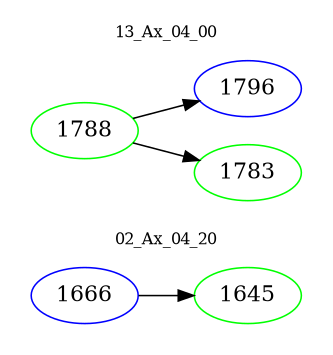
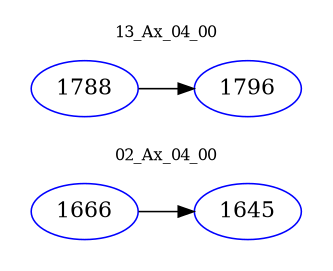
node "1788": color green -> blue
node "1783": removed
cluster "02_Ax_04_20": label "02_Ax_04_20" -> "02_Ax_04_00"
node "1645": color green -> blue
